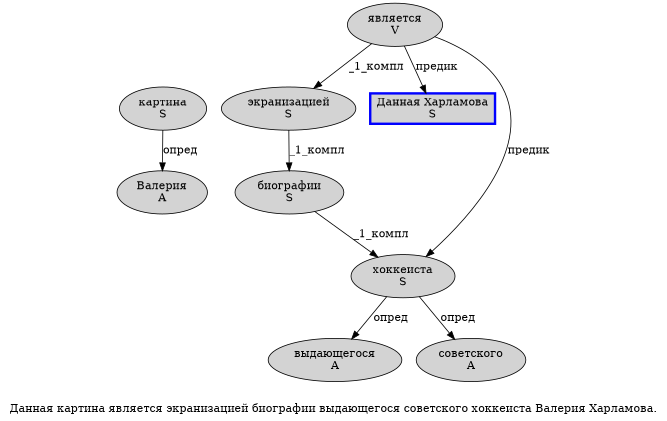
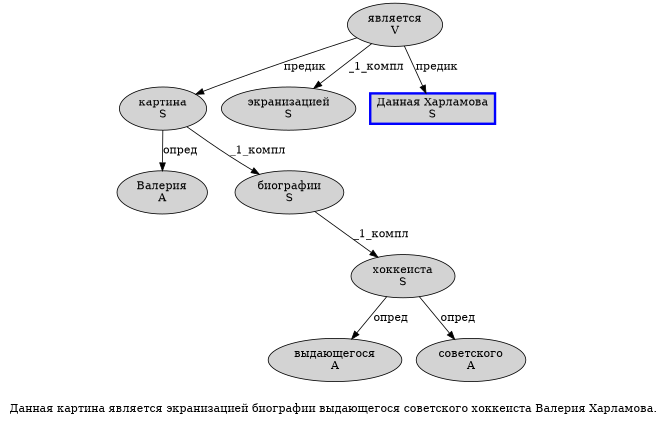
edge "является V" -> "хоккеиста S": now "является V" -> "картина S"
edge "экранизацией S" -> "биографии S": now "картина S" -> "биографии S"
